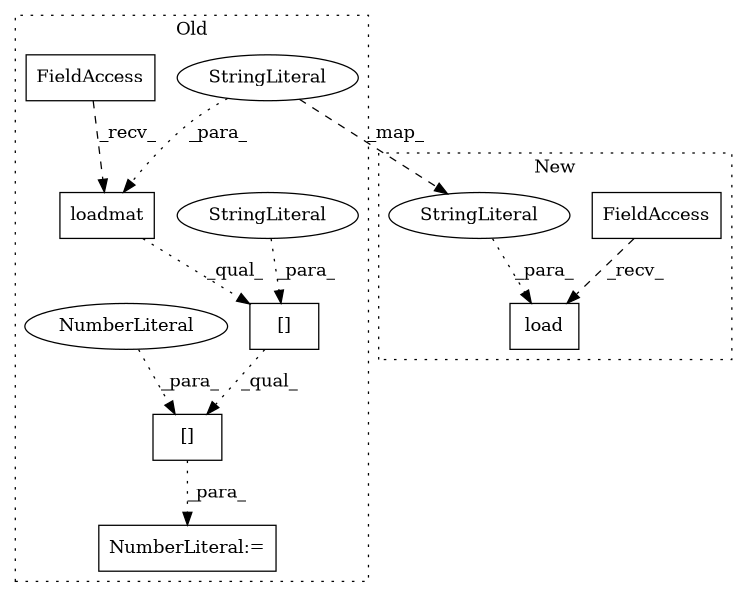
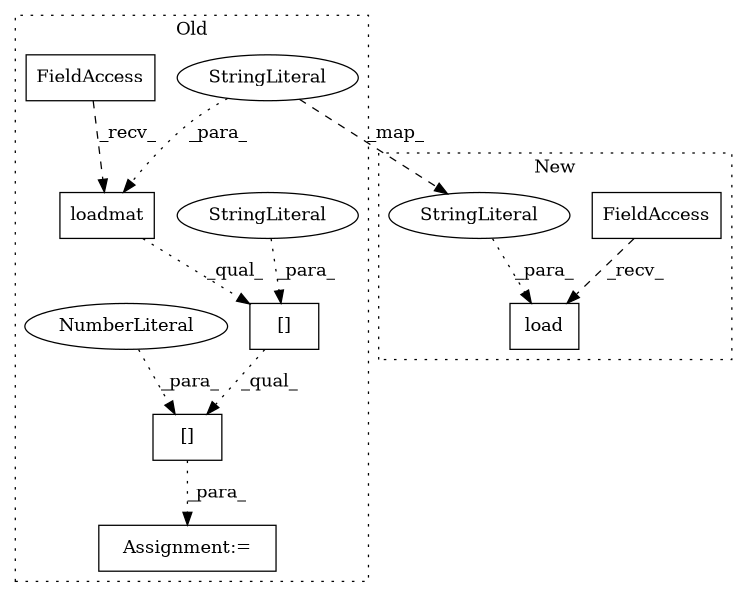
node "NumberLiteral:=": label "NumberLiteral:=" -> "Assignment:="
